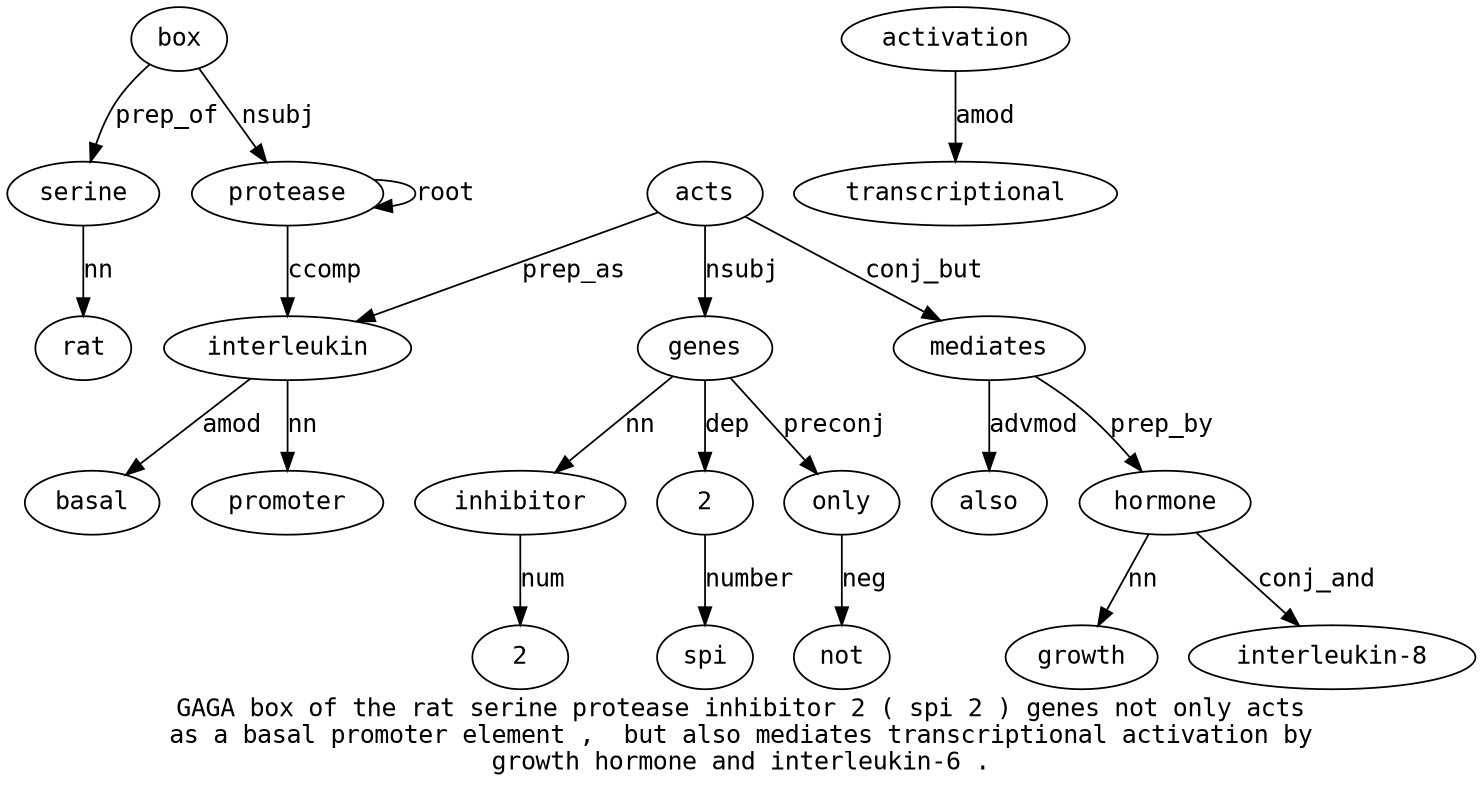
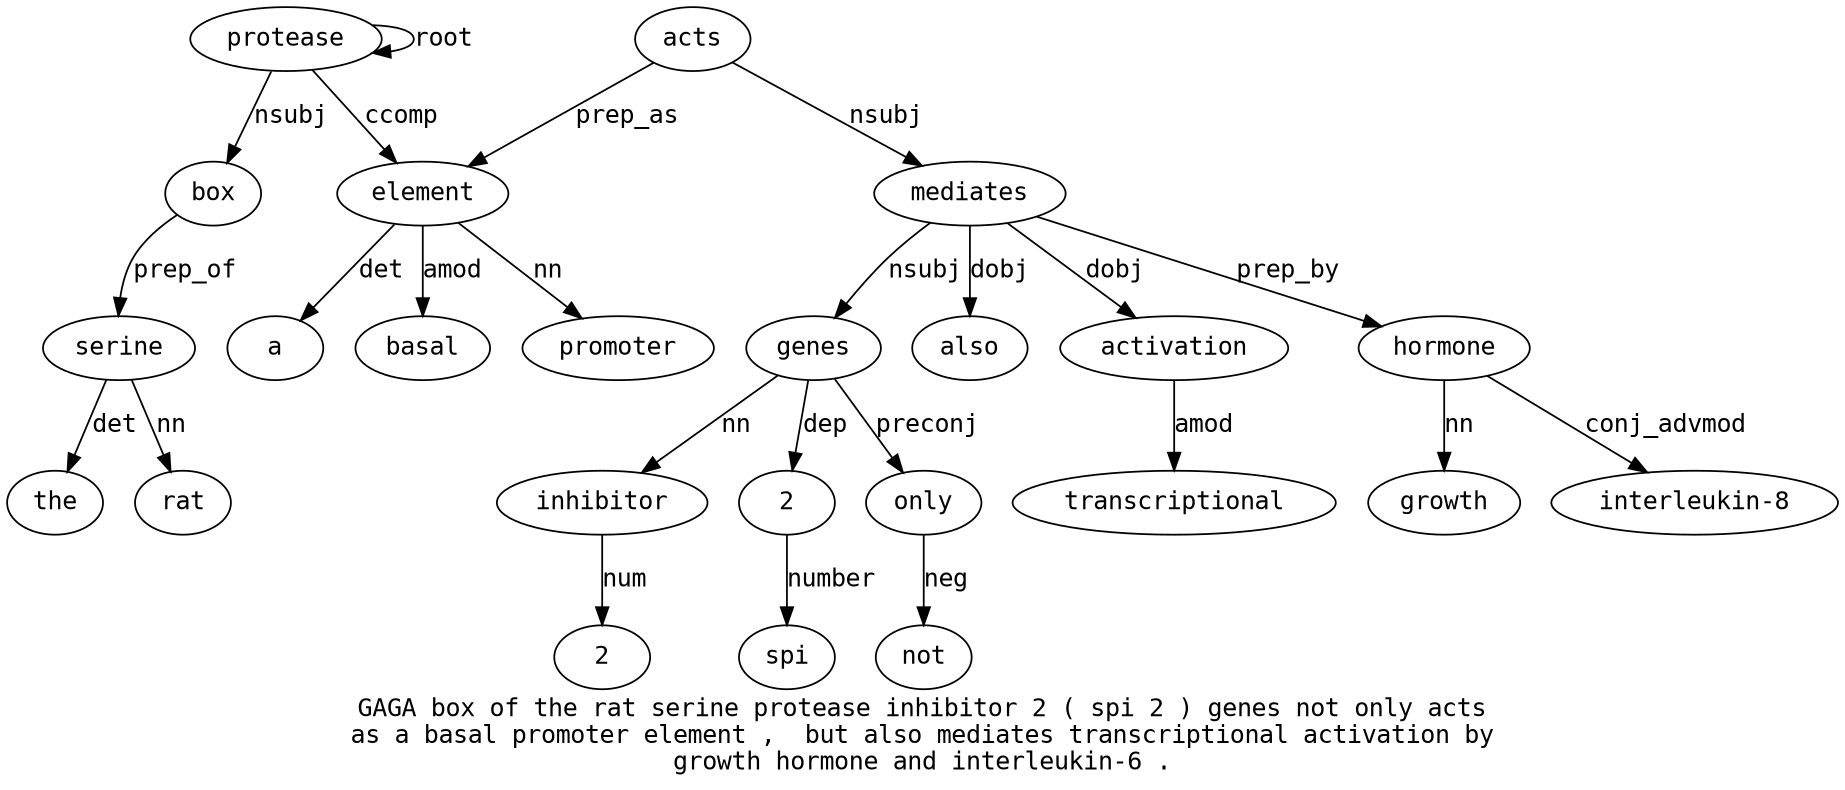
edge "box" -> "protease": reversed
edge "acts" -> "genes": now "mediates" -> "genes"
edge "mediates" -> "activation": added, label "dobj"
edge "acts" -> "mediates": label "conj_but" -> "nsubj"
node "a": added
node "interleukin": label "interleukin" -> "element"
edge "mediates" -> "also": label "advmod" -> "dobj"
node "the": added
edge "hormone" -> "interleukin-8": label "conj_and" -> "conj_advmod"
